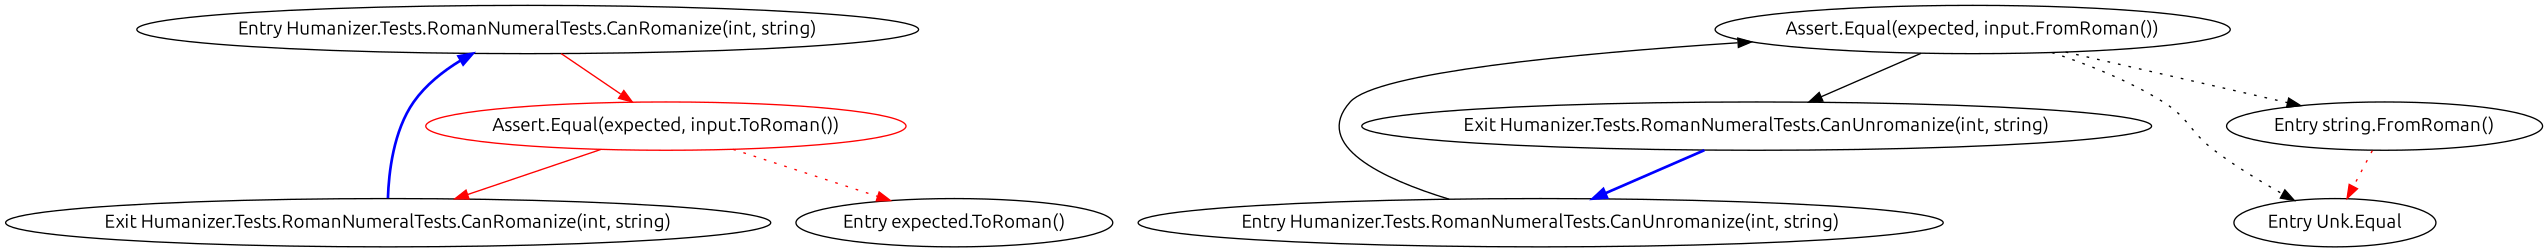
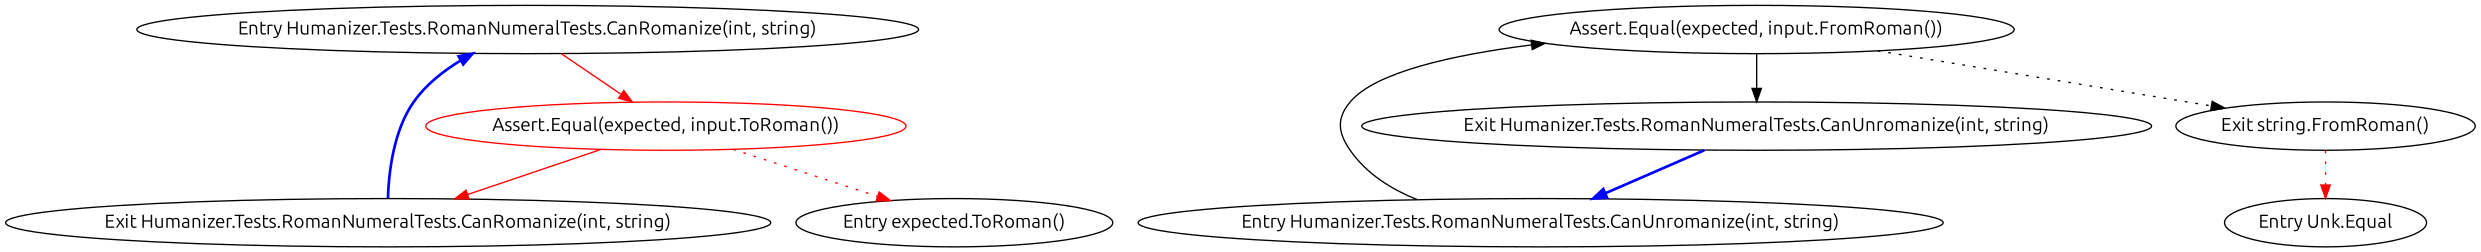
edge "Assert.Equal(expected, input.FromRoman())" -> "Entry Unk.Equal": removed
node "Entry string.FromRoman()": label "Entry string.FromRoman()" -> "Exit string.FromRoman()"
